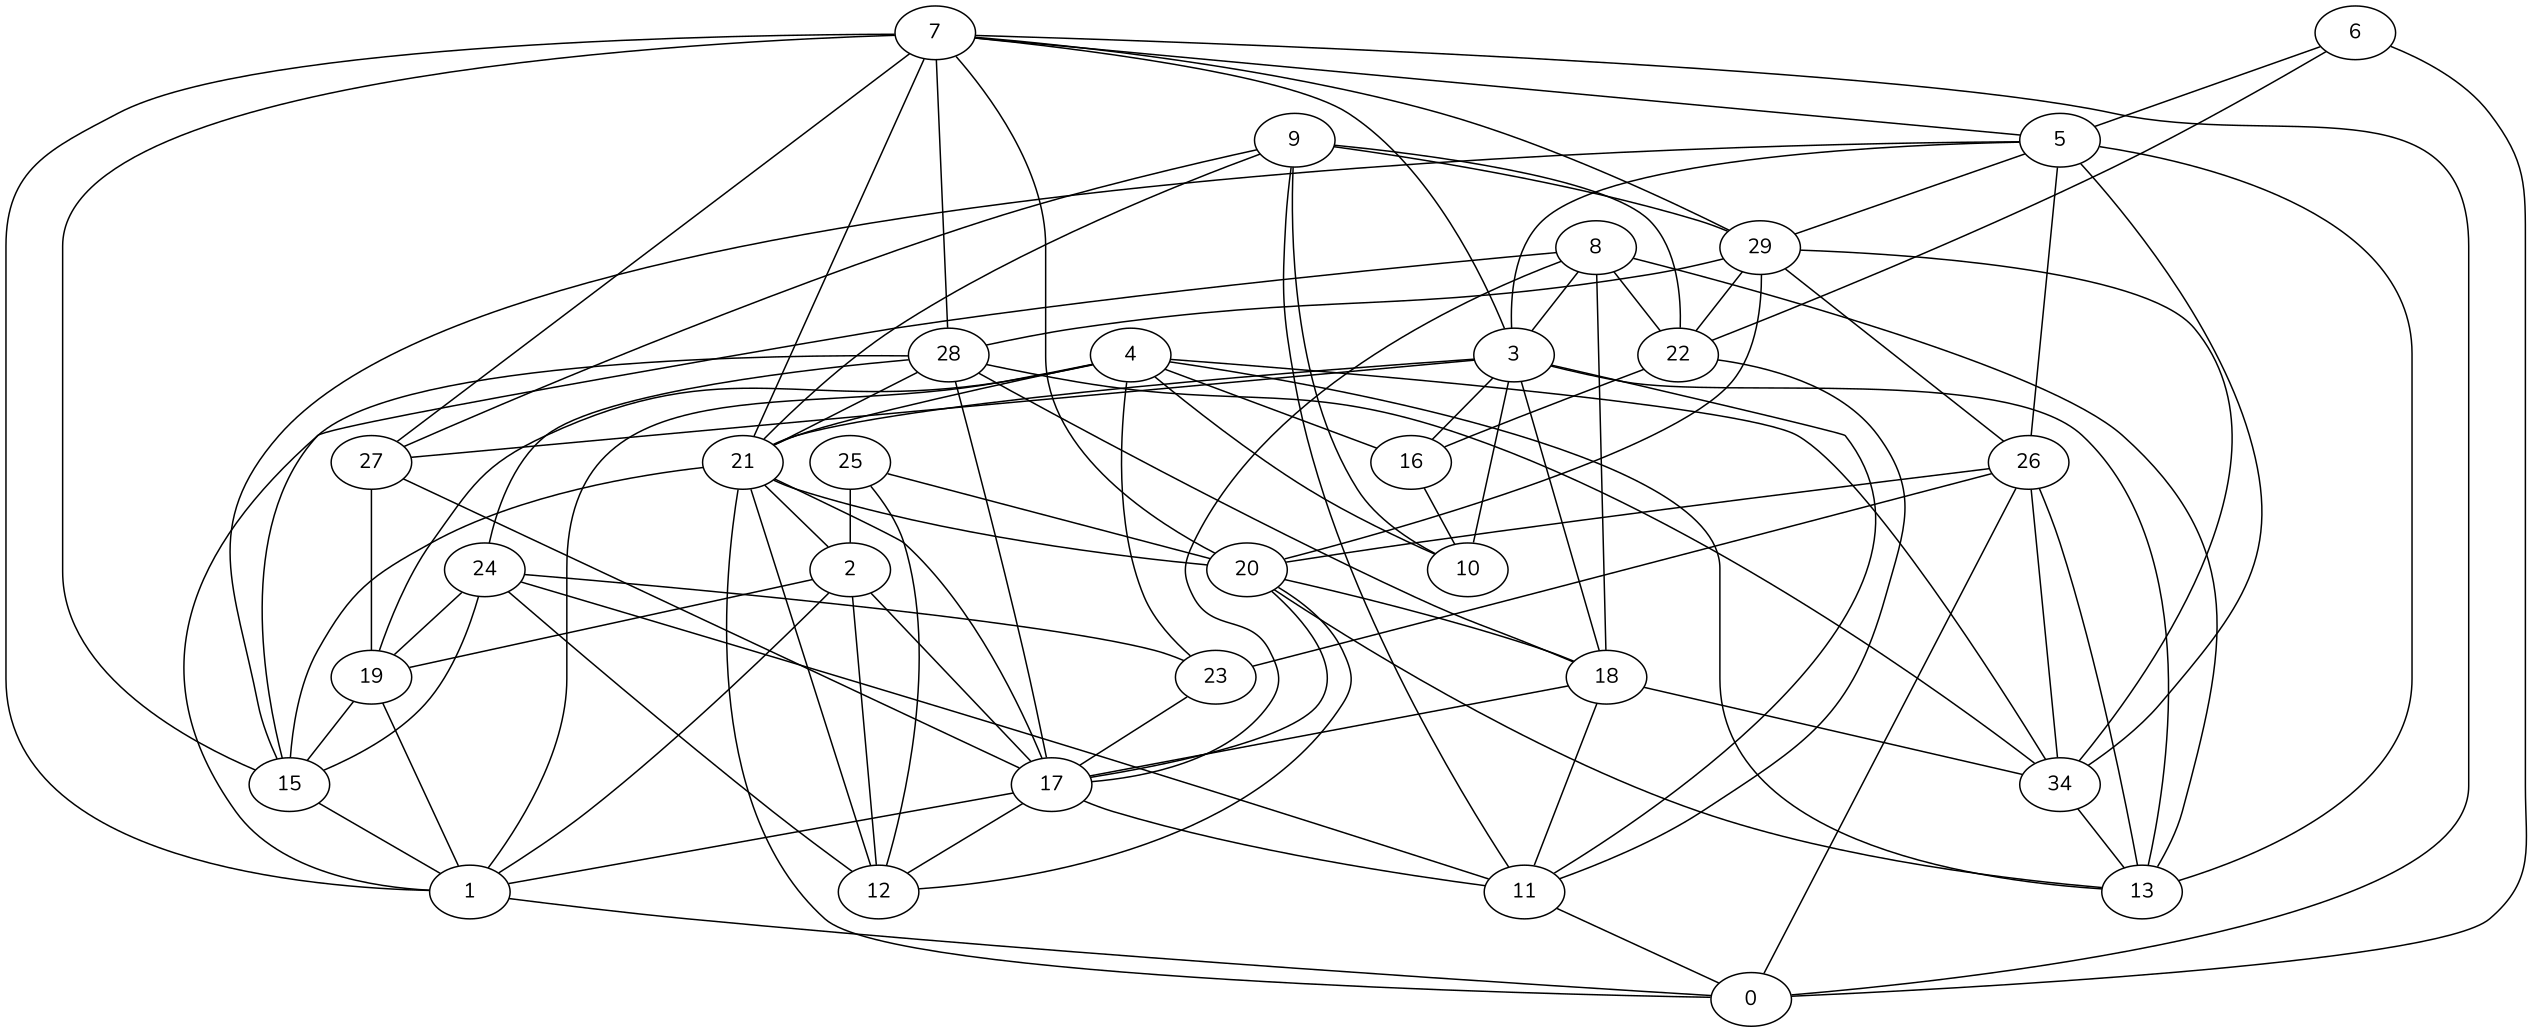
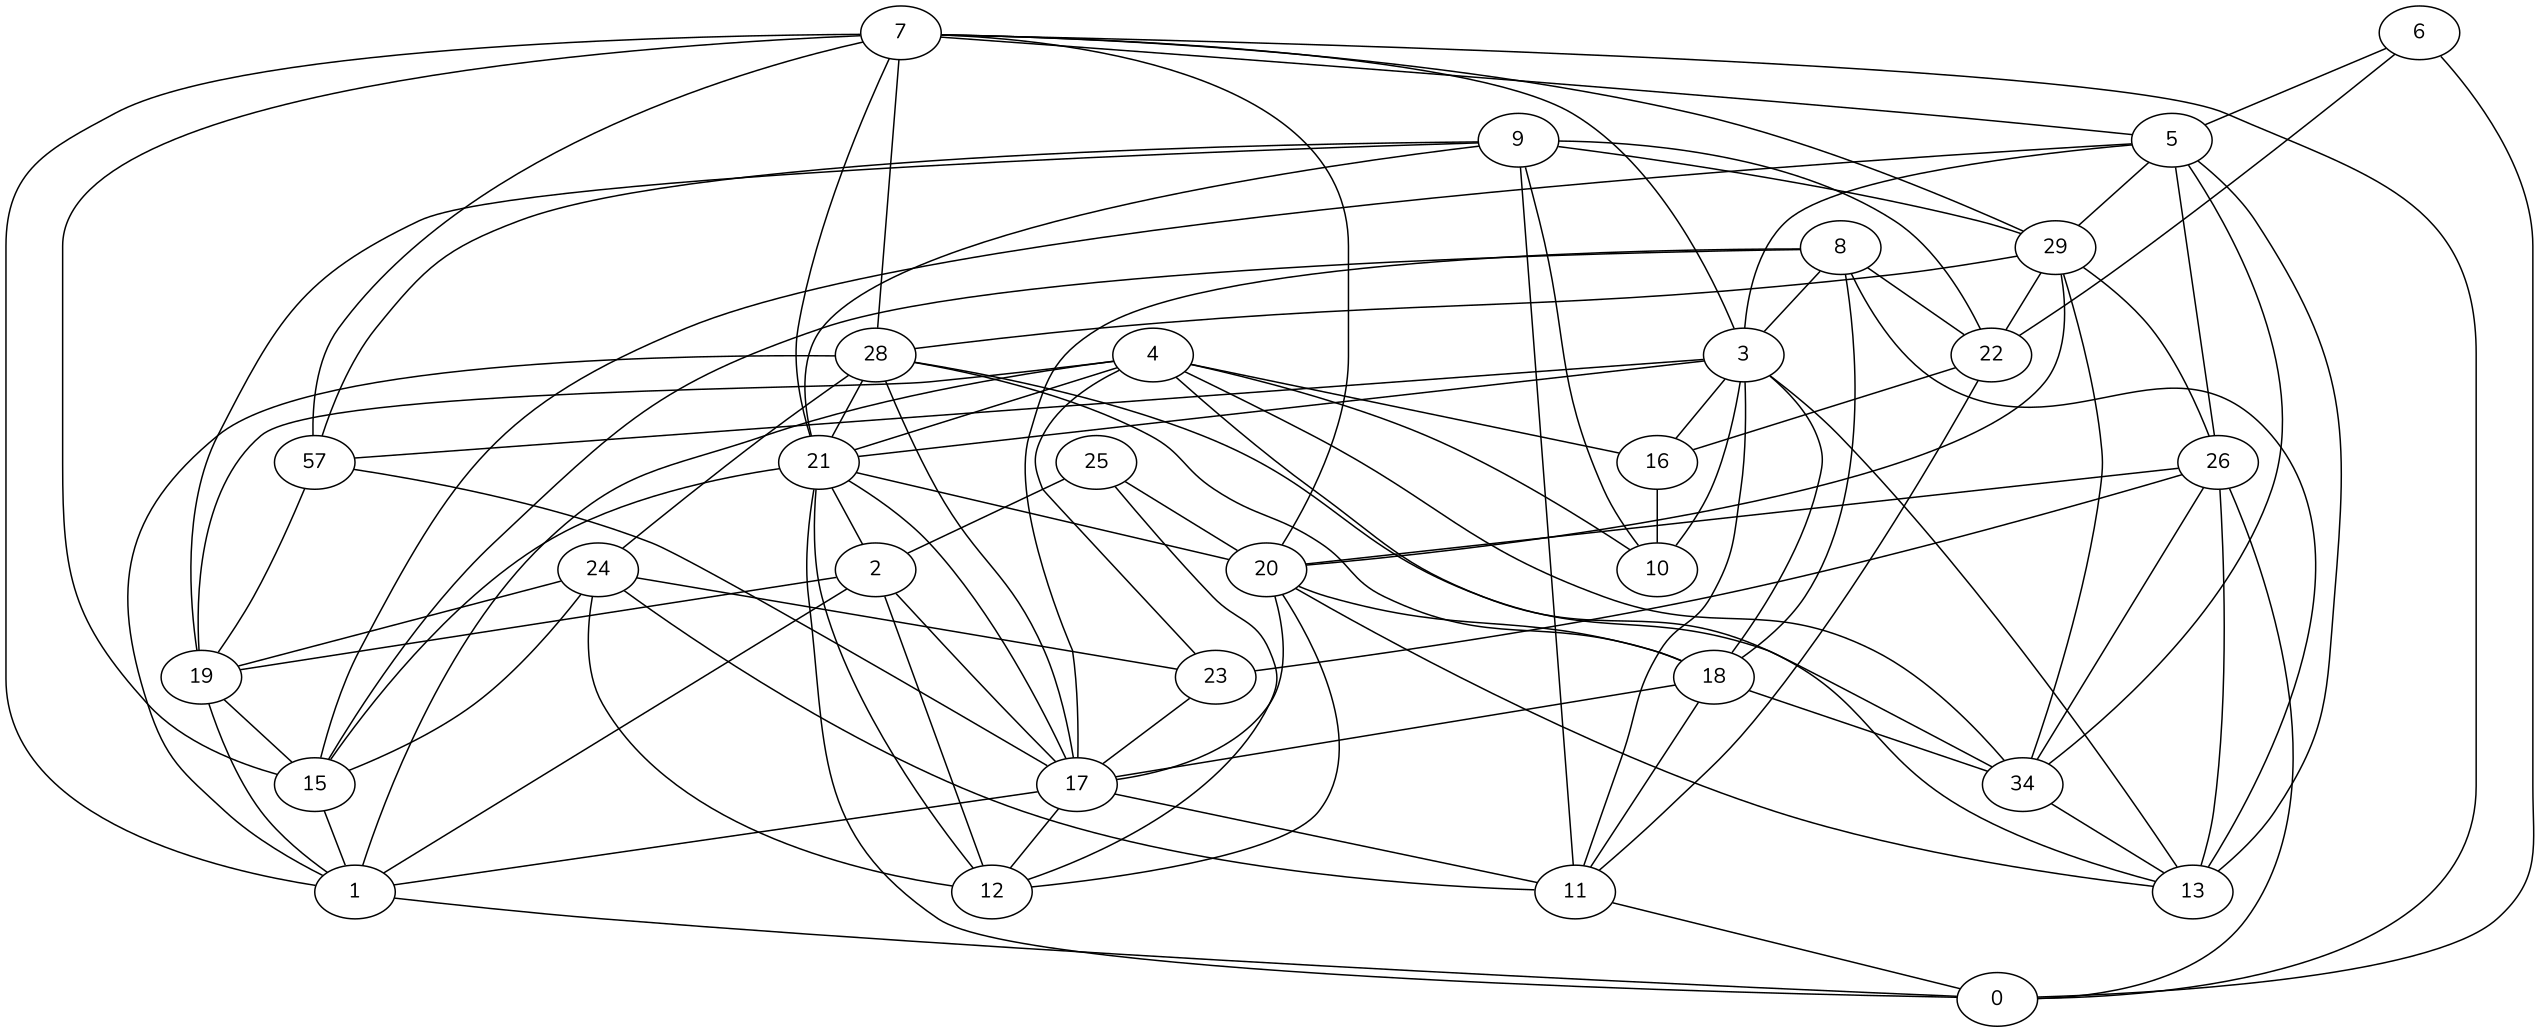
edge "9" -- "19": added
node "27": label "27" -> "57"
